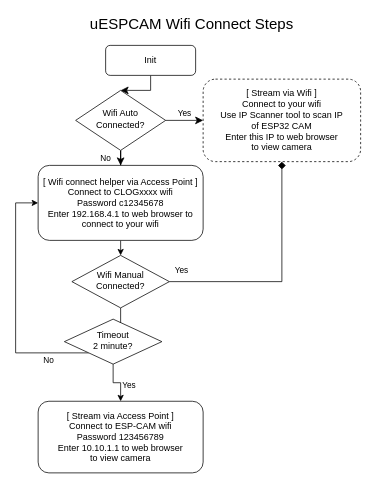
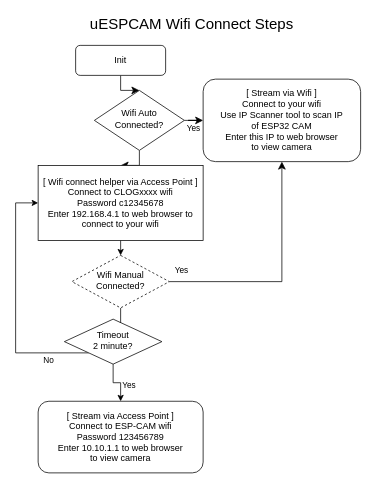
node "Init": moved (150, 60) -> (120, 60)
node "Wifi Auto Connected?": moved (120, 120) -> (139, 120)
node "[ Stream via Wifi ] Connect to your wifi Use IP Scanner tool to scan IP of ESP32 CAM Enter this IP to web browser to view camera": style dashed -> solid
edge "Wifi Manual Connected?" -> "[ Stream via Wifi ] Connect to your wifi Use IP Scanner tool to scan IP of ESP32 CAM Enter this IP to web browser to view camera": arrowhead diamond -> classic
node "[ Wifi connect helper via Access Point ] Connect to CLOGxxxx wifi Password c12345678 Enter 192.168.4.1 to web browser to connect to your wifi": shape rounded rectangle -> rectangle
node "Wifi Manual Connected?": style solid -> dashed
